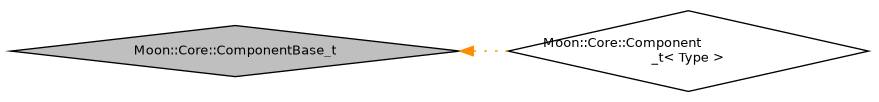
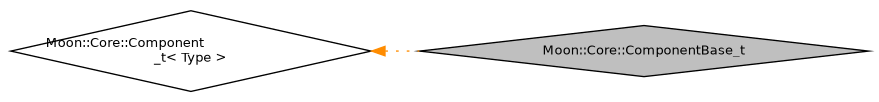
edge "Moon::Core::Component _t< Type >" -> "Moon::Core::ComponentBase_t": reversed
